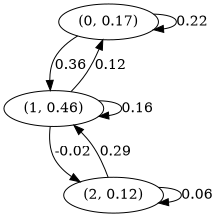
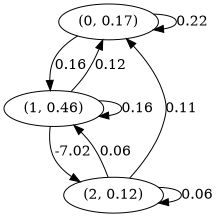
edge "(0, 0.17)" -> "(1, 0.46)": label "0.36" -> "0.16"
edge "(2, 0.12)" -> "(0, 0.17)": added, label "0.11"
edge "(1, 0.46)" -> "(2, 0.12)": label "-0.02" -> "-7.02"
edge "(2, 0.12)" -> "(1, 0.46)": label "0.29" -> "0.06"
